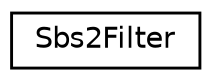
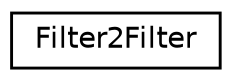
node "Sbs2Filter": label "Sbs2Filter" -> "Filter2Filter"
